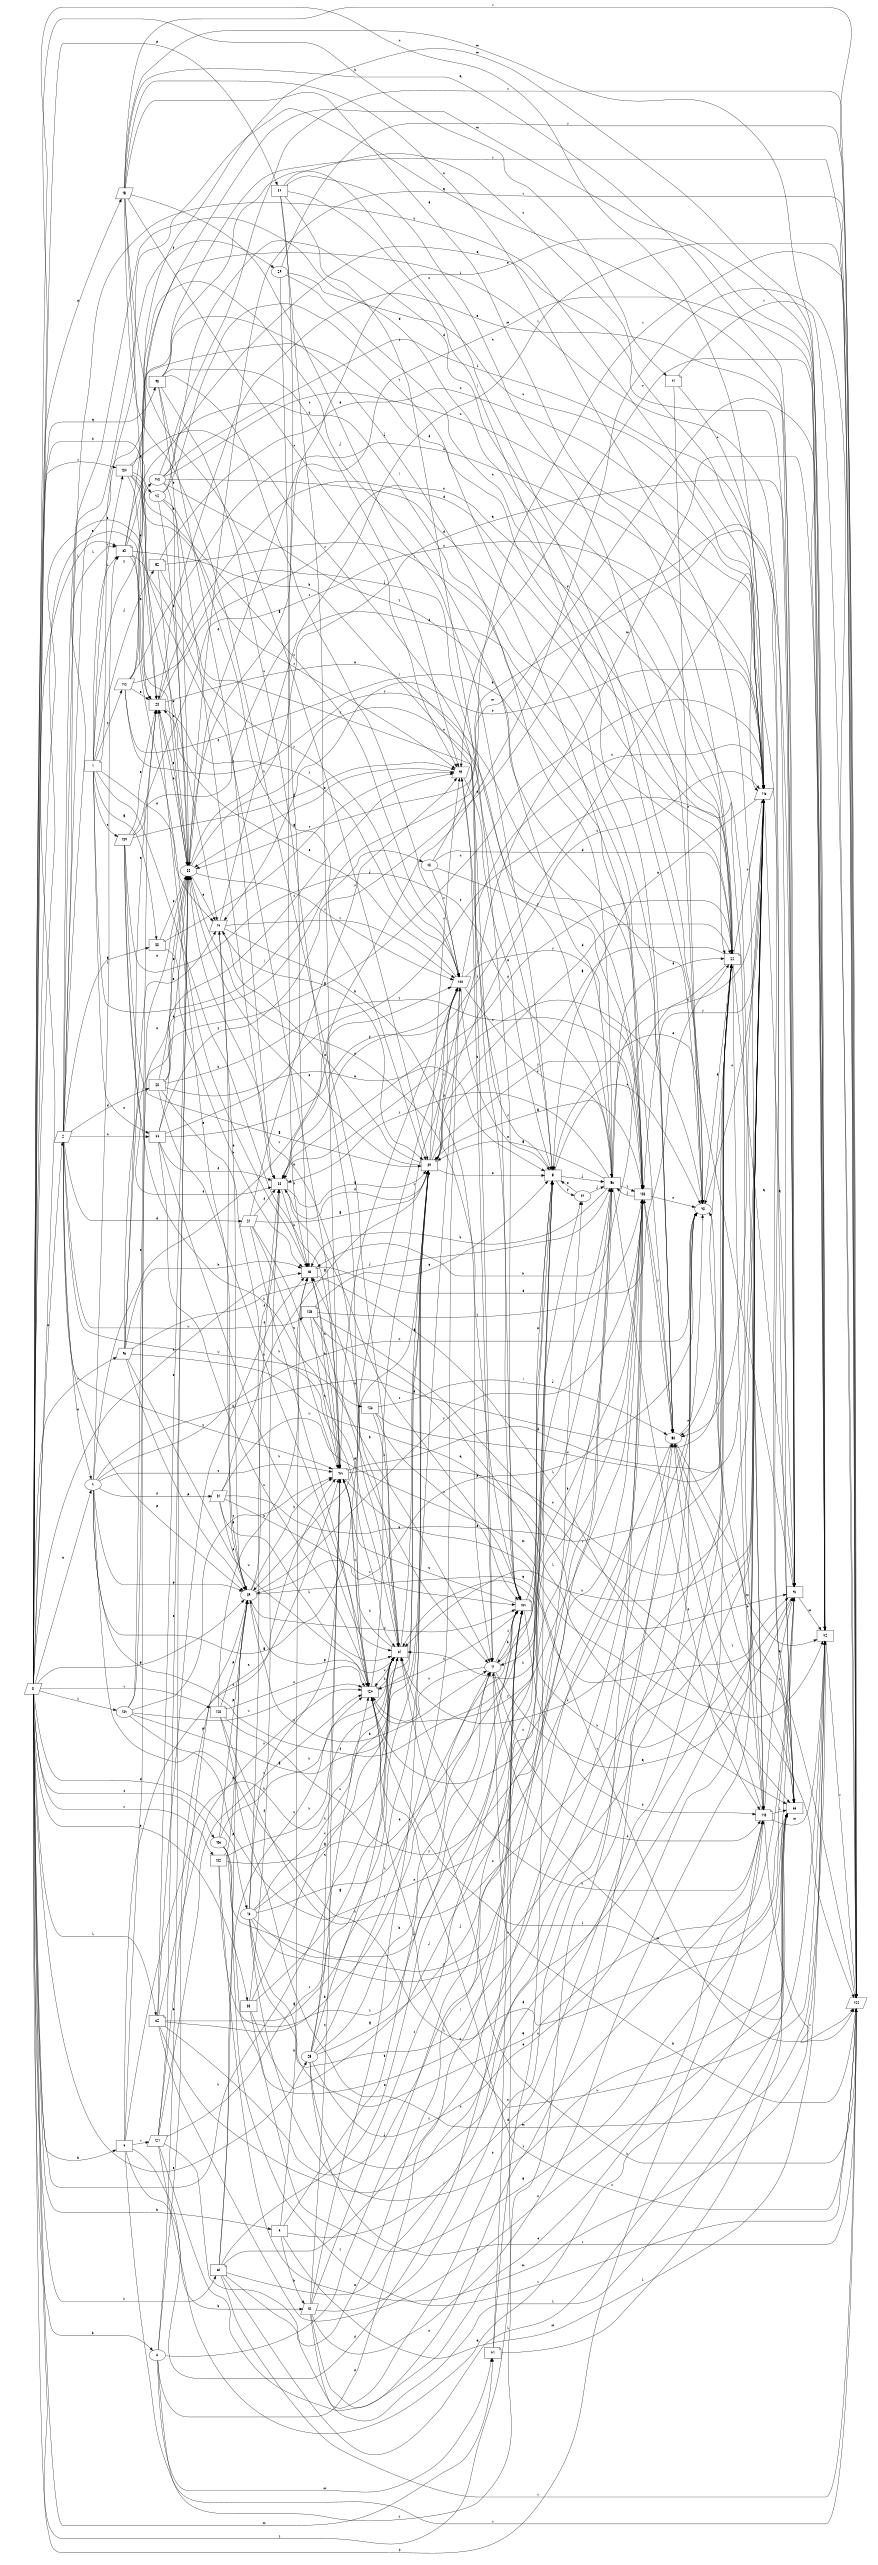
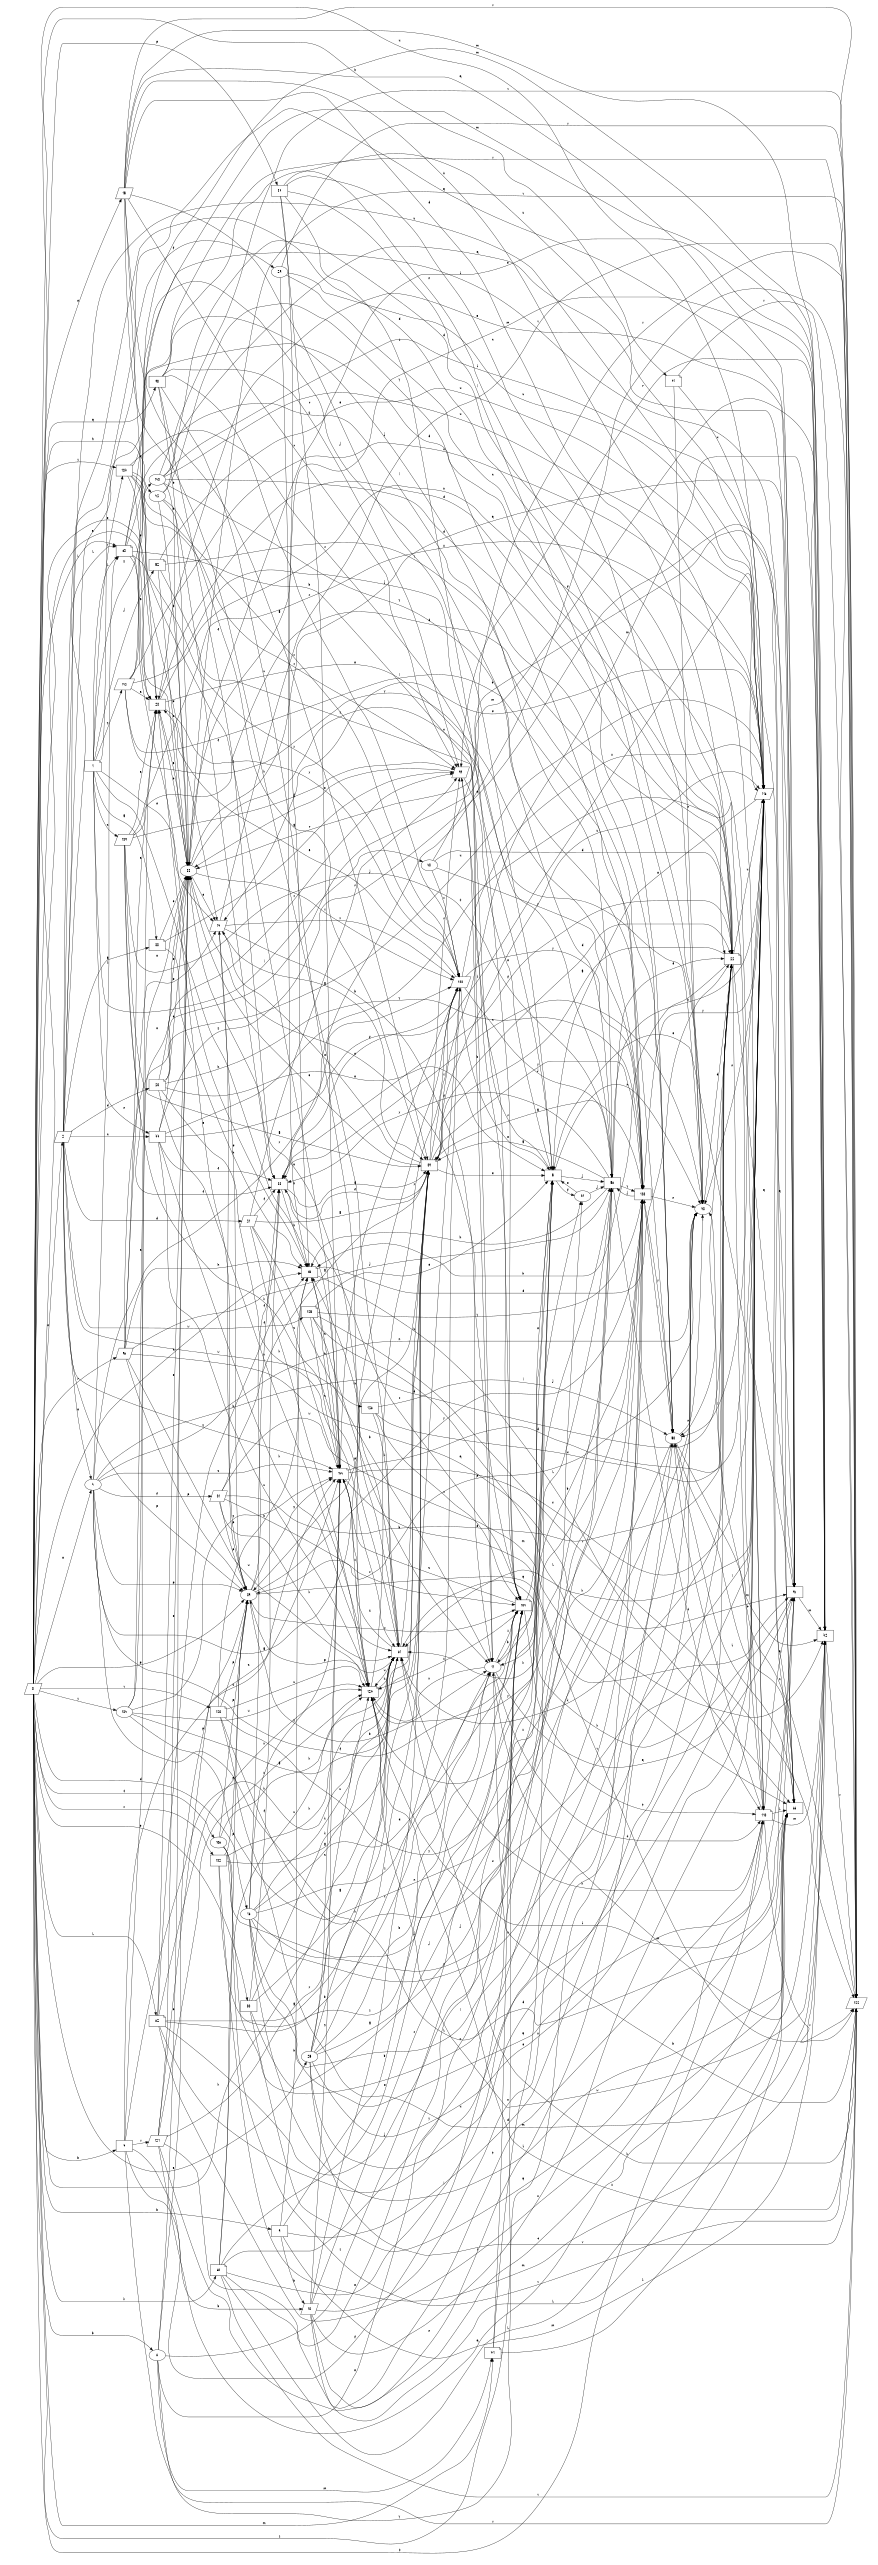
edge "116" -> "17": label "t" -> "c"
edge "61" -> "39": label "g" -> "h"
